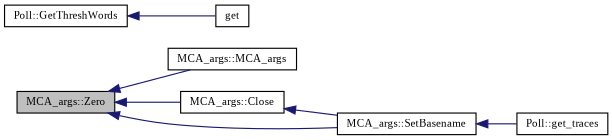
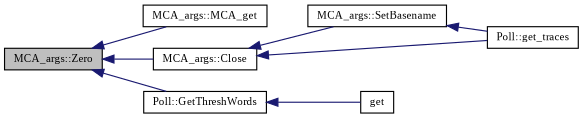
edge "Poll::get_traces" -> "MCA_args::Close": added
node "MCA_args::MCA_args": label "MCA_args::MCA_args" -> "MCA_args::MCA_get"
edge "MCA_args::SetBasename" -> "MCA_args::Zero": now "Poll::GetThreshWords" -> "MCA_args::Zero"
